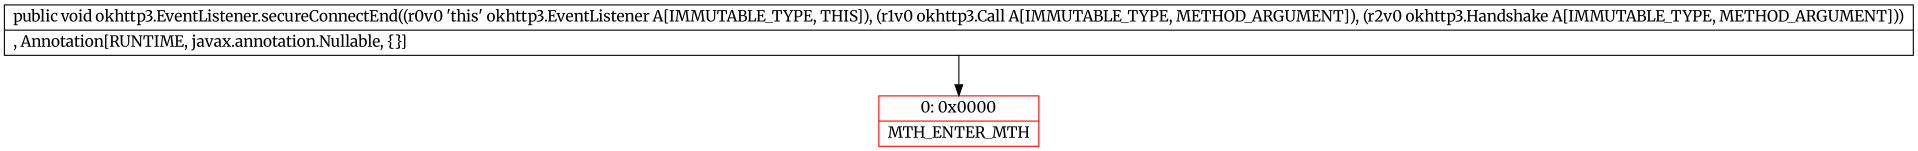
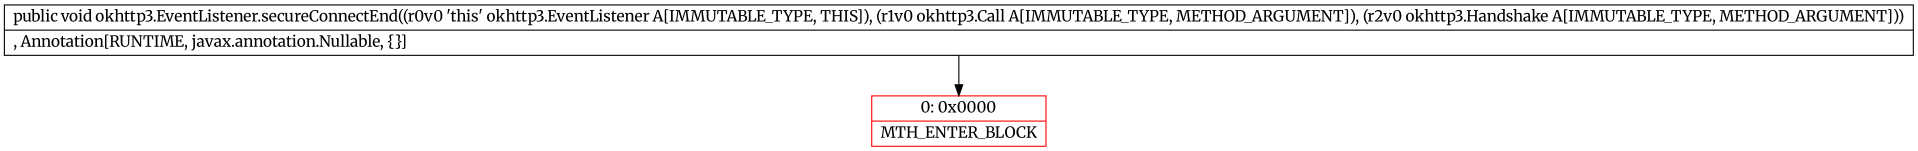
node "0: 0x0000": text "MTH_ENTER_MTH" -> "MTH_ENTER_BLOCK"
